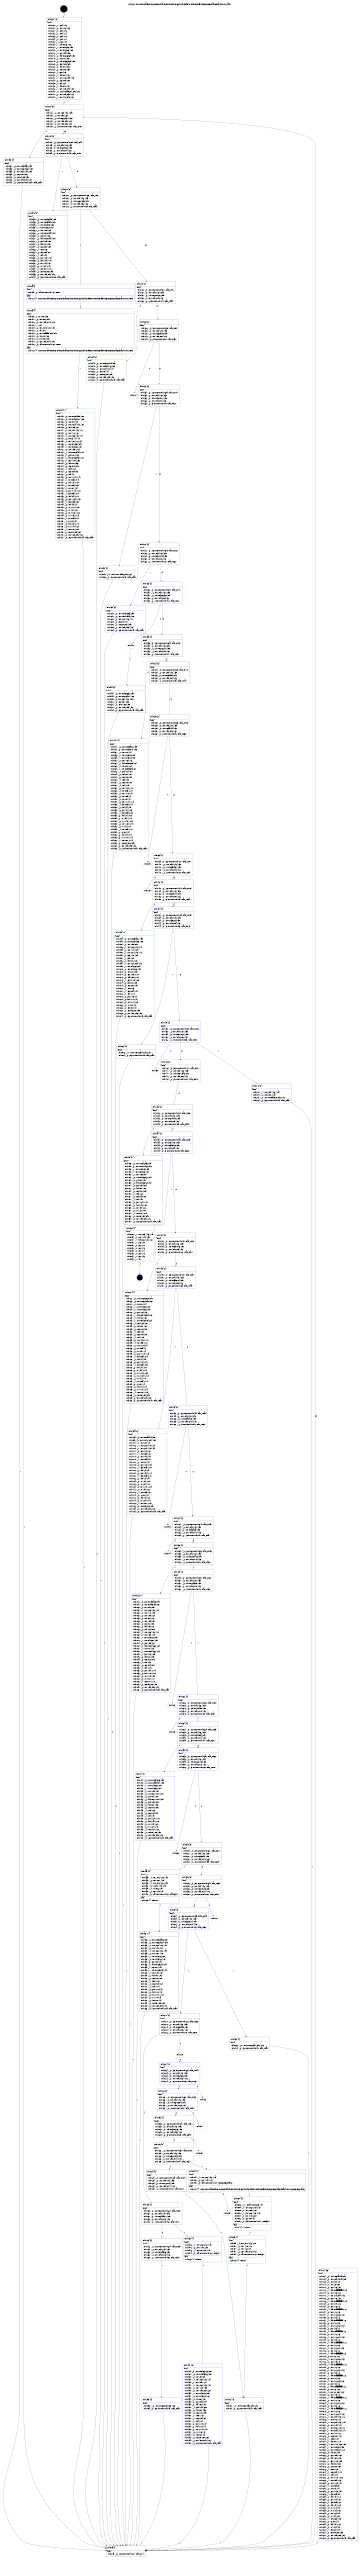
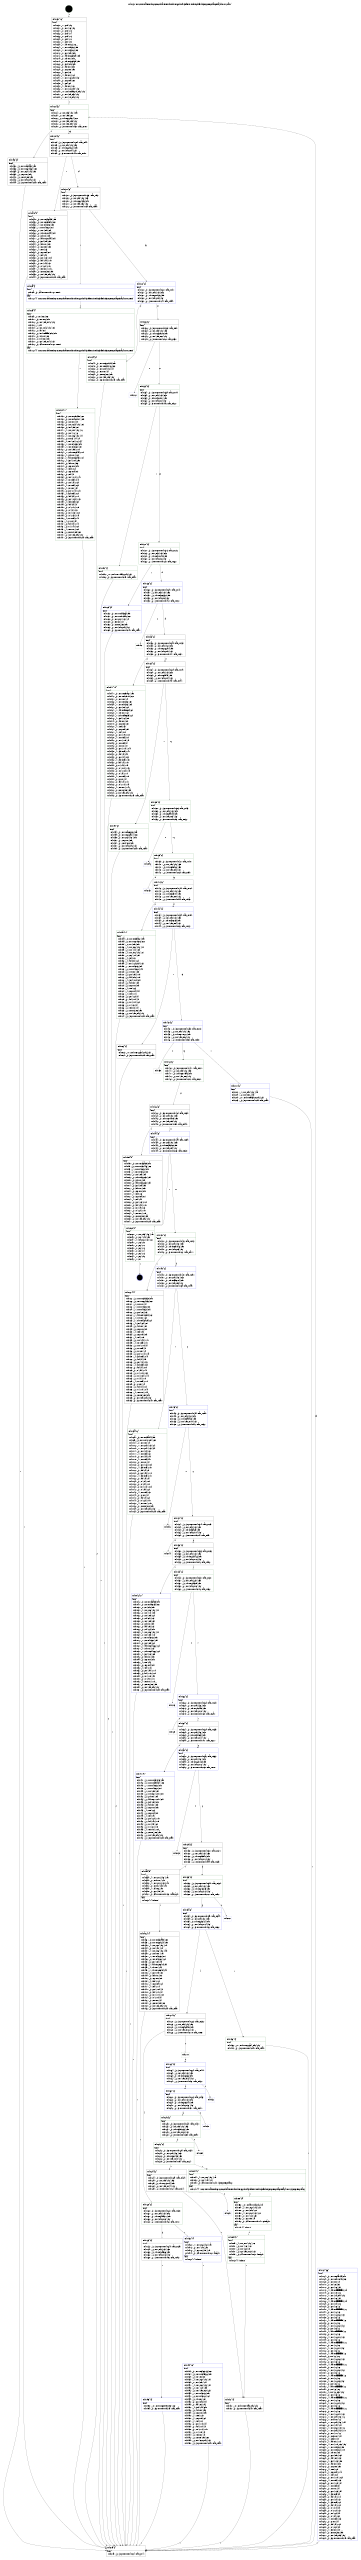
edge "0x401a12" -> "0x4019f4 [30]": now "0x4013c4 [28]" -> "0x4019f4 [30]"
